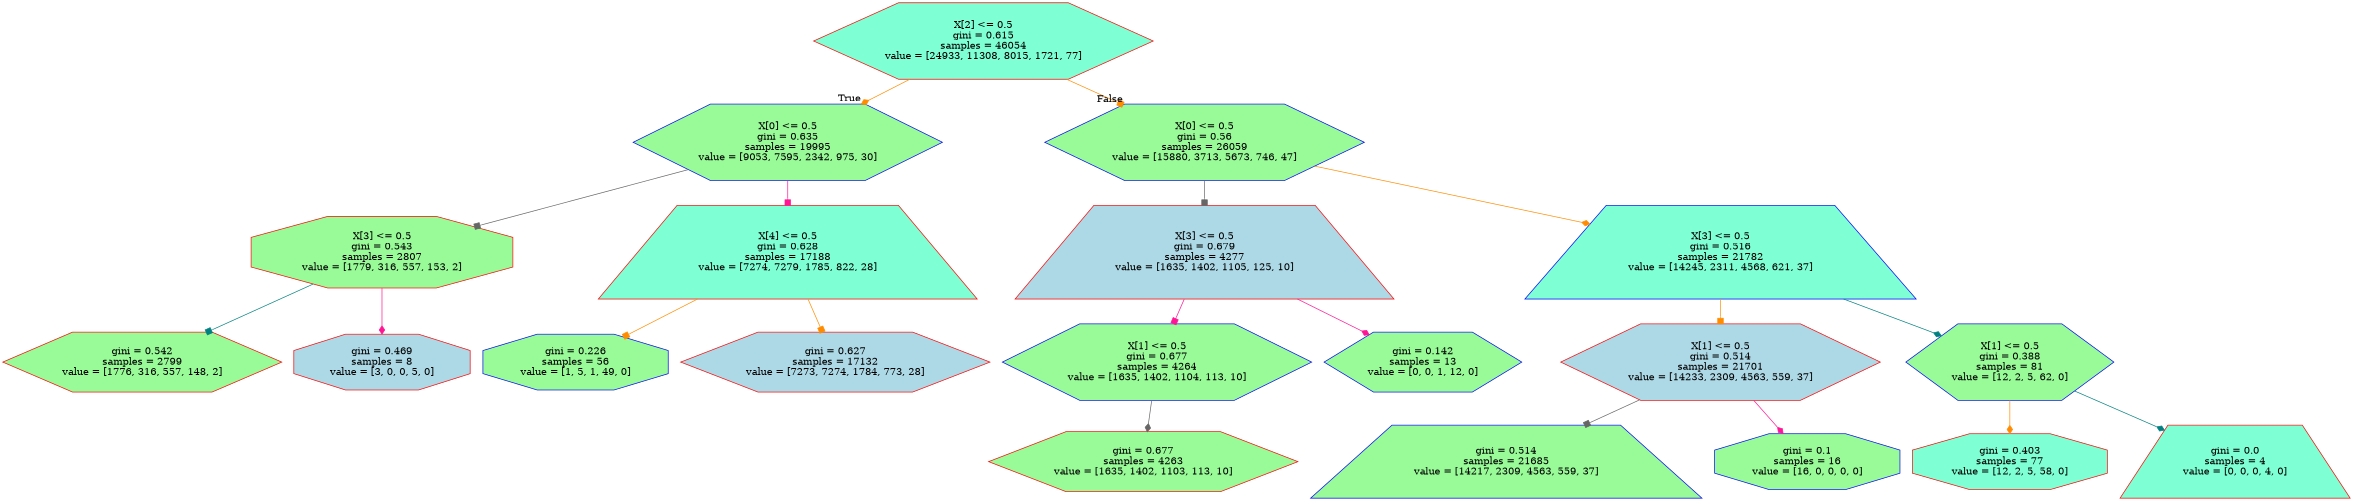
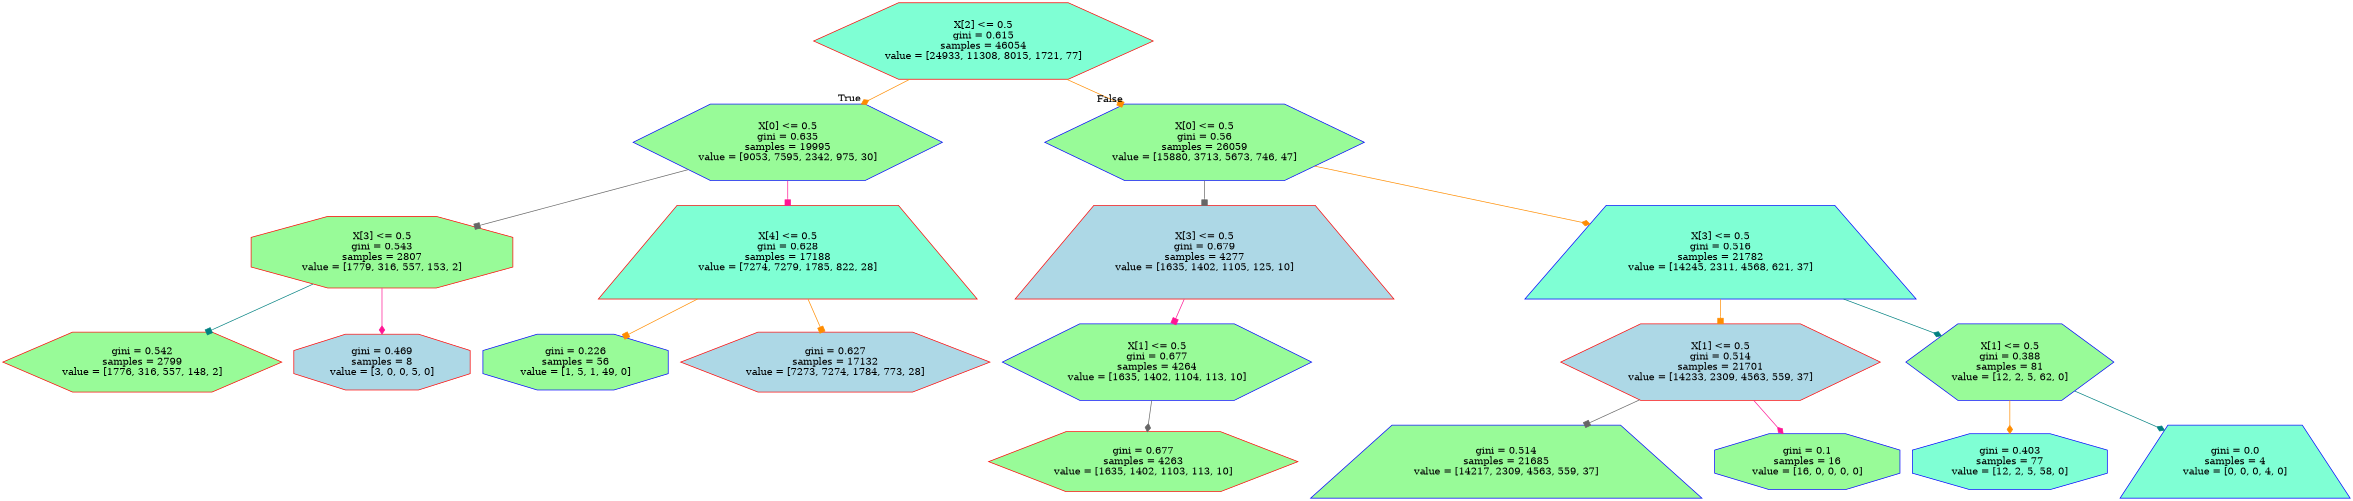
node "gini = 0.142 samples = 13 value = [0, 0, 1, 12, 0]": removed
node "gini = 0.403 samples = 77 value = [12, 2, 5, 58, 0]": color red -> blue
node "gini = 0.0 samples = 4 value = [0, 0, 0, 4, 0]": color red -> blue
